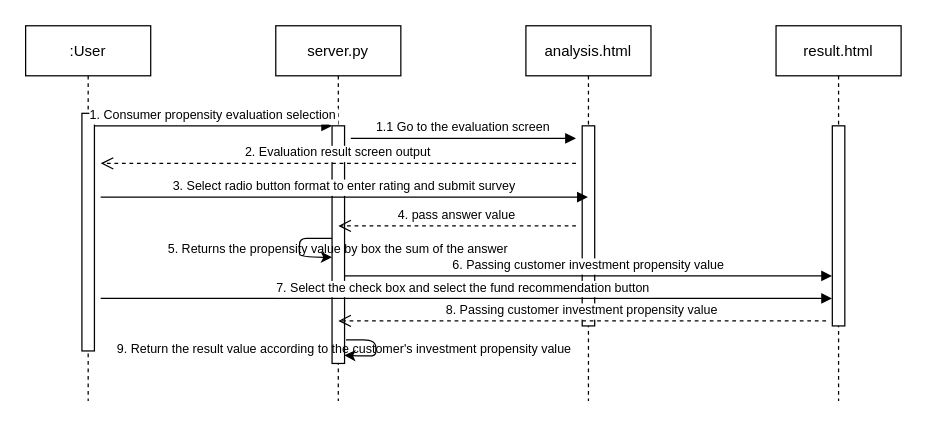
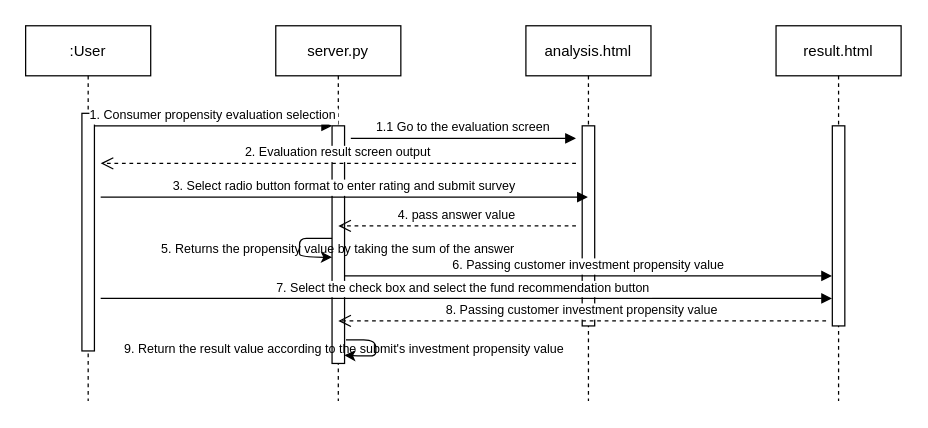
node "5. Returns the propensity value by box the sum of the answer": label "5. Returns the propensity value by box the sum of the answer" -> "5. Returns the propensity value by taking the sum of the answer"
node "9. Return the result value according to the customer's investment propensity value": label "9. Return the result value according to the customer's investment propensity value" -> "9. Return the result value according to the submit's investment propensity value"
